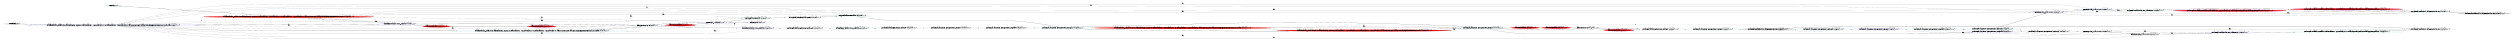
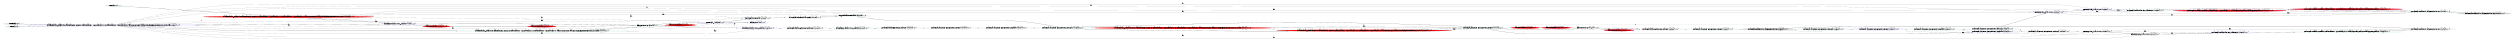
node "testRestore['1', '0', '0']": added
